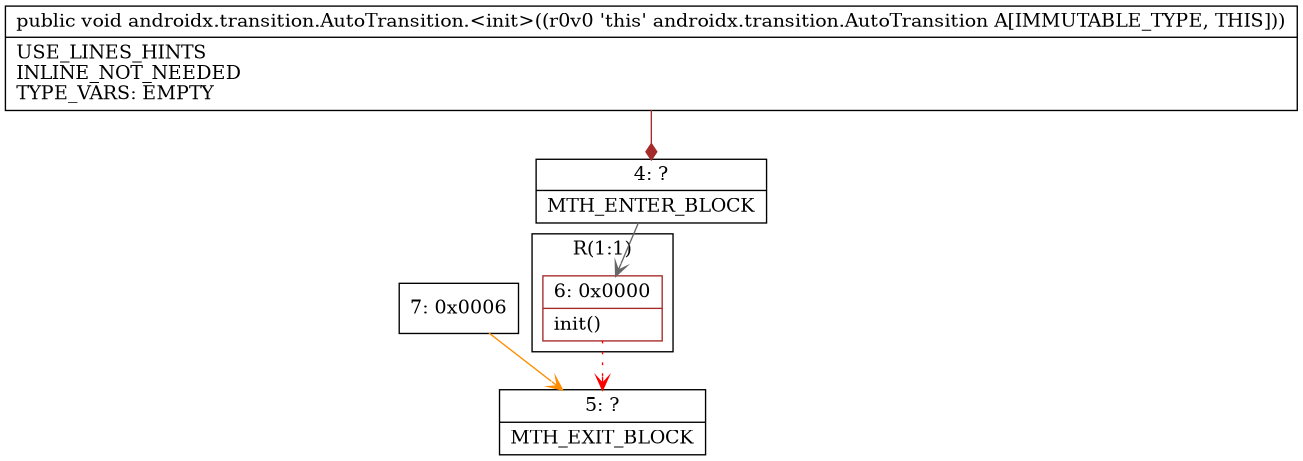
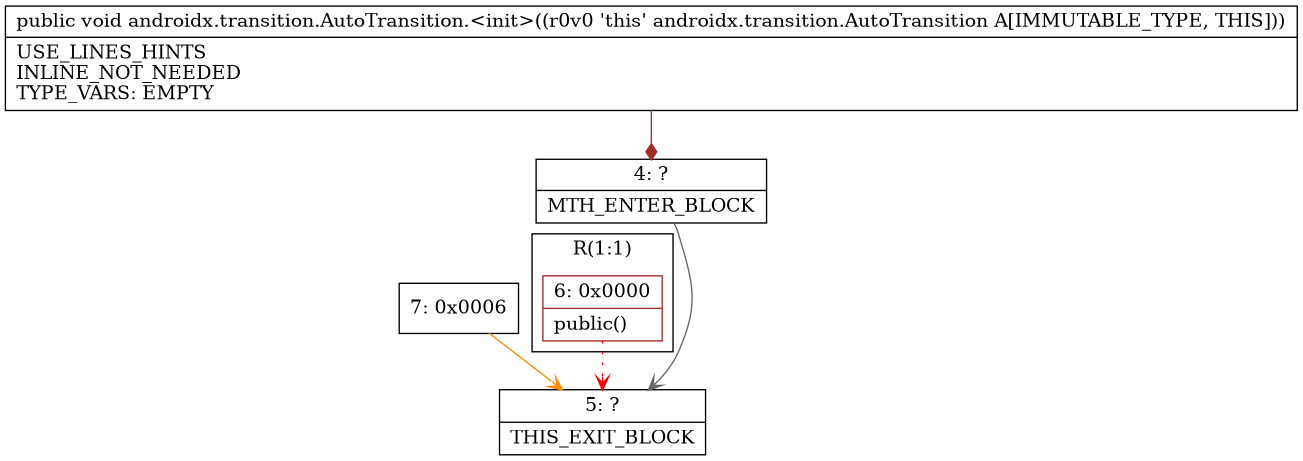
edge "4: ?" -> "6: 0x0000": now "4: ?" -> "5: ?"
node "6: 0x0000": text "init()" -> "public()"
node "5: ?": text "MTH_EXIT_BLOCK" -> "THIS_EXIT_BLOCK"
